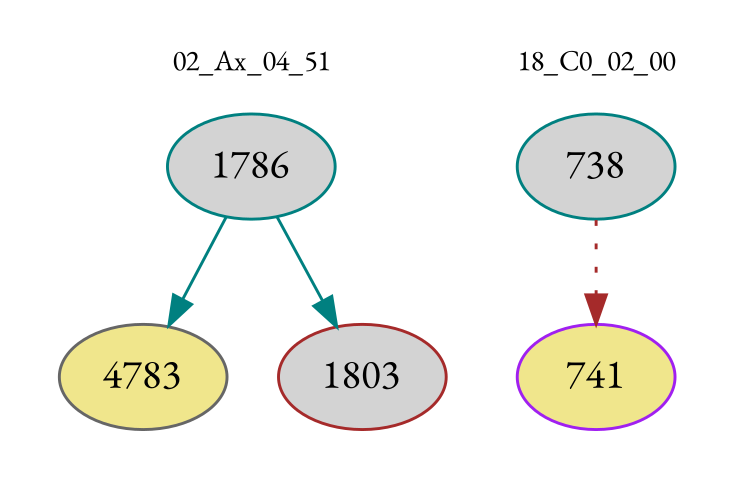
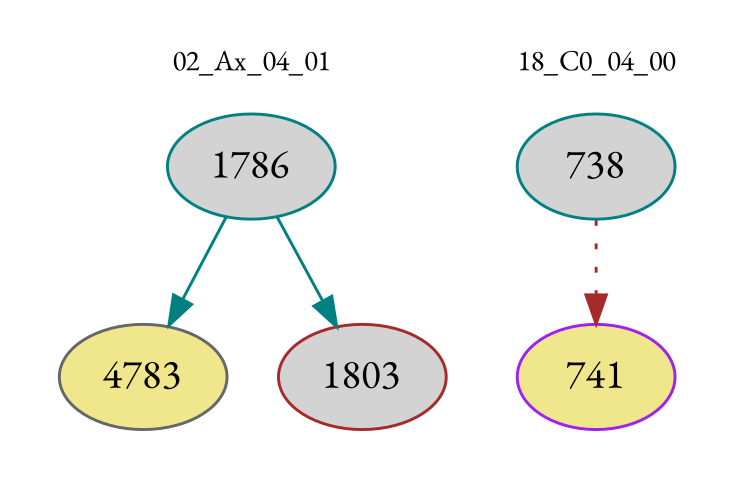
cluster "02_Ax_04_51": label "02_Ax_04_51" -> "02_Ax_04_01"
cluster "18_C0_02_00": label "18_C0_02_00" -> "18_C0_04_00"
